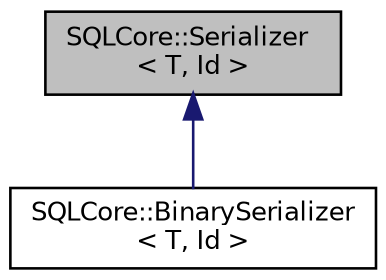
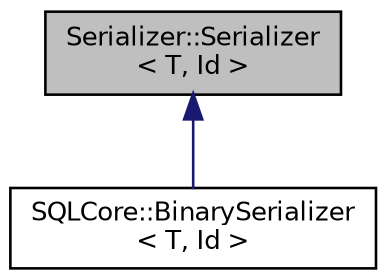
node "SQLCore::Serializer < T, Id >": label "SQLCore::Serializer < T, Id >" -> "Serializer::Serializer < T, Id >"
